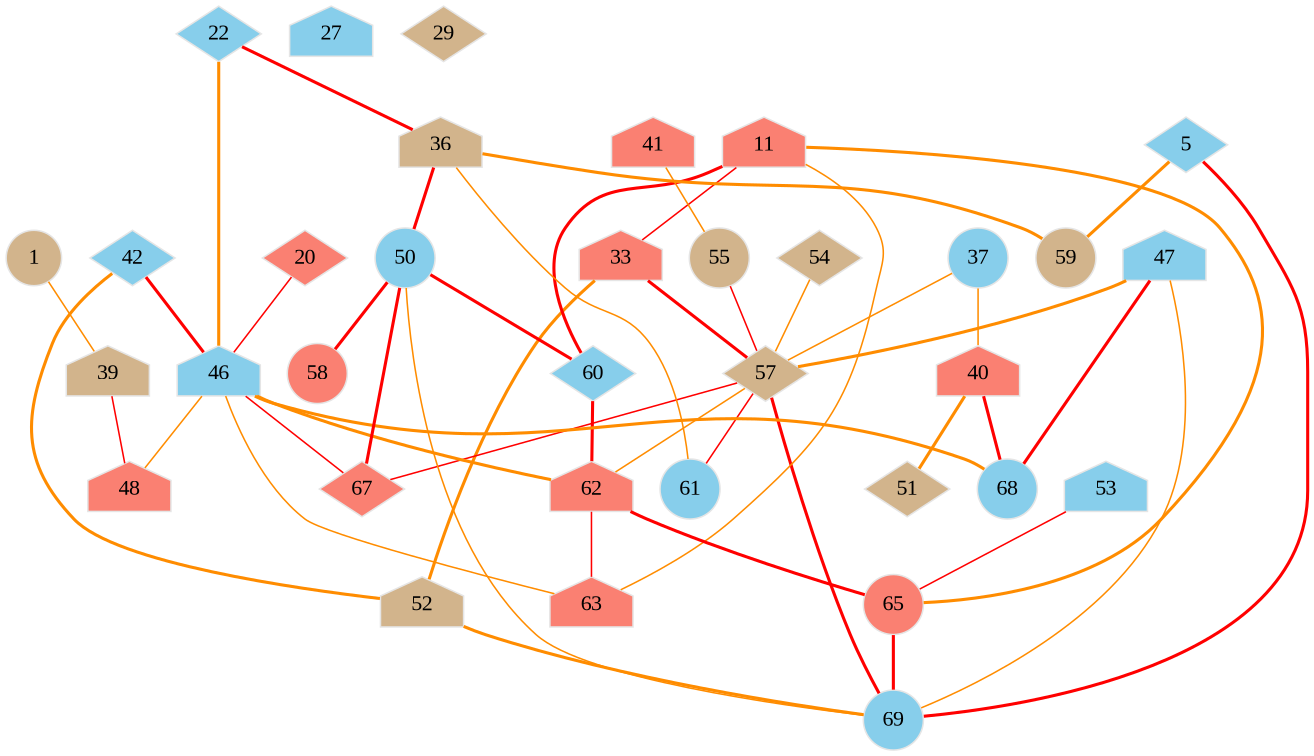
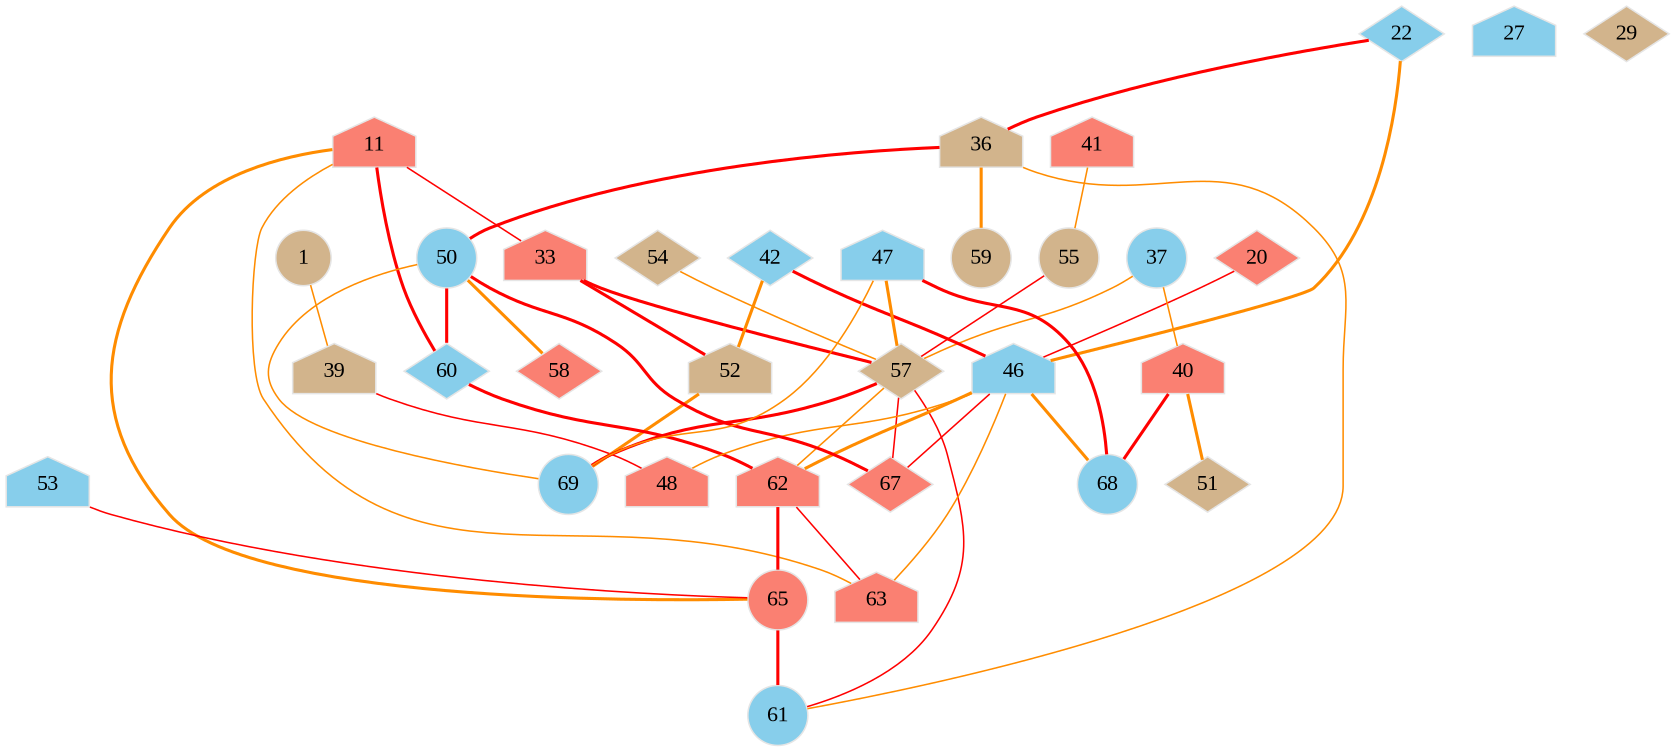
node "5": removed
edge "50" -- "58": color red -> darkorange
node "58": shape circle -> diamond
edge "33" -- "52": color darkorange -> red
edge "65" -- "69": now "65" -- "61"
